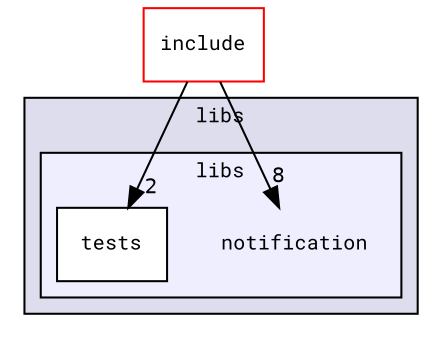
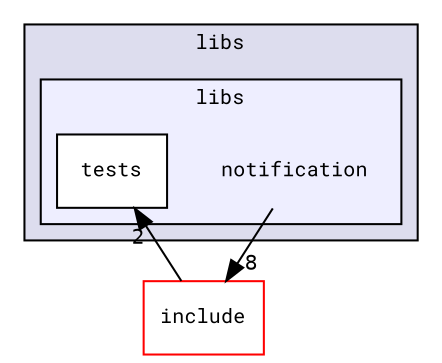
edge "include" -> "notification": reversed
